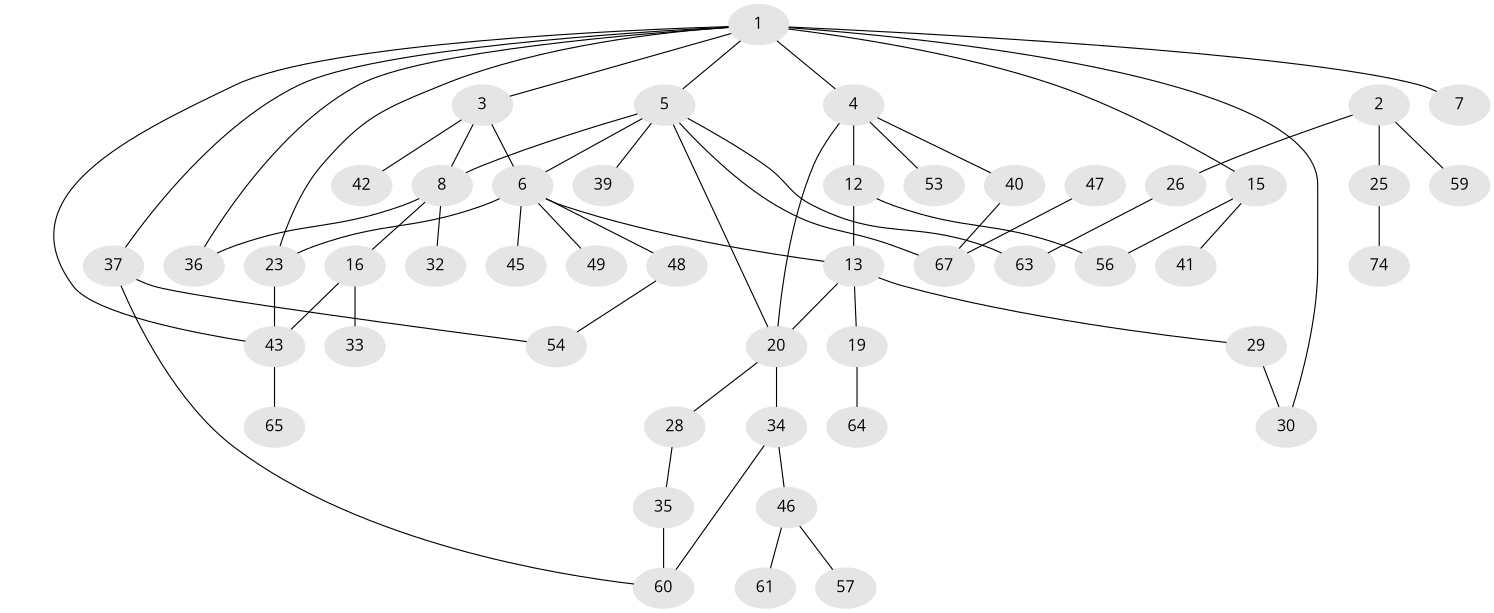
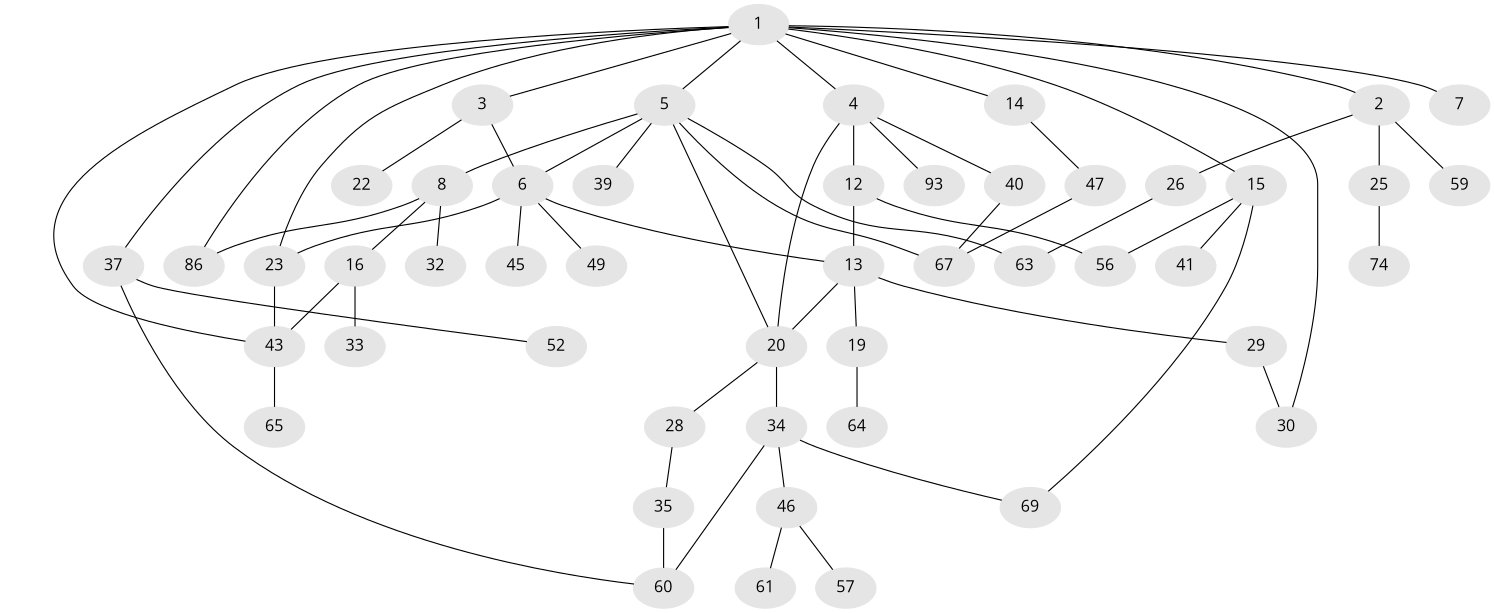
edge "1" -- "2": added
node "14": added
edge "3" -- "8": removed
node "42": label "42" -> "22"
node "53": label "53" -> "93"
node "36": label "36" -> "86"
node "48": removed
node "54": label "54" -> "52"
node "69": added
